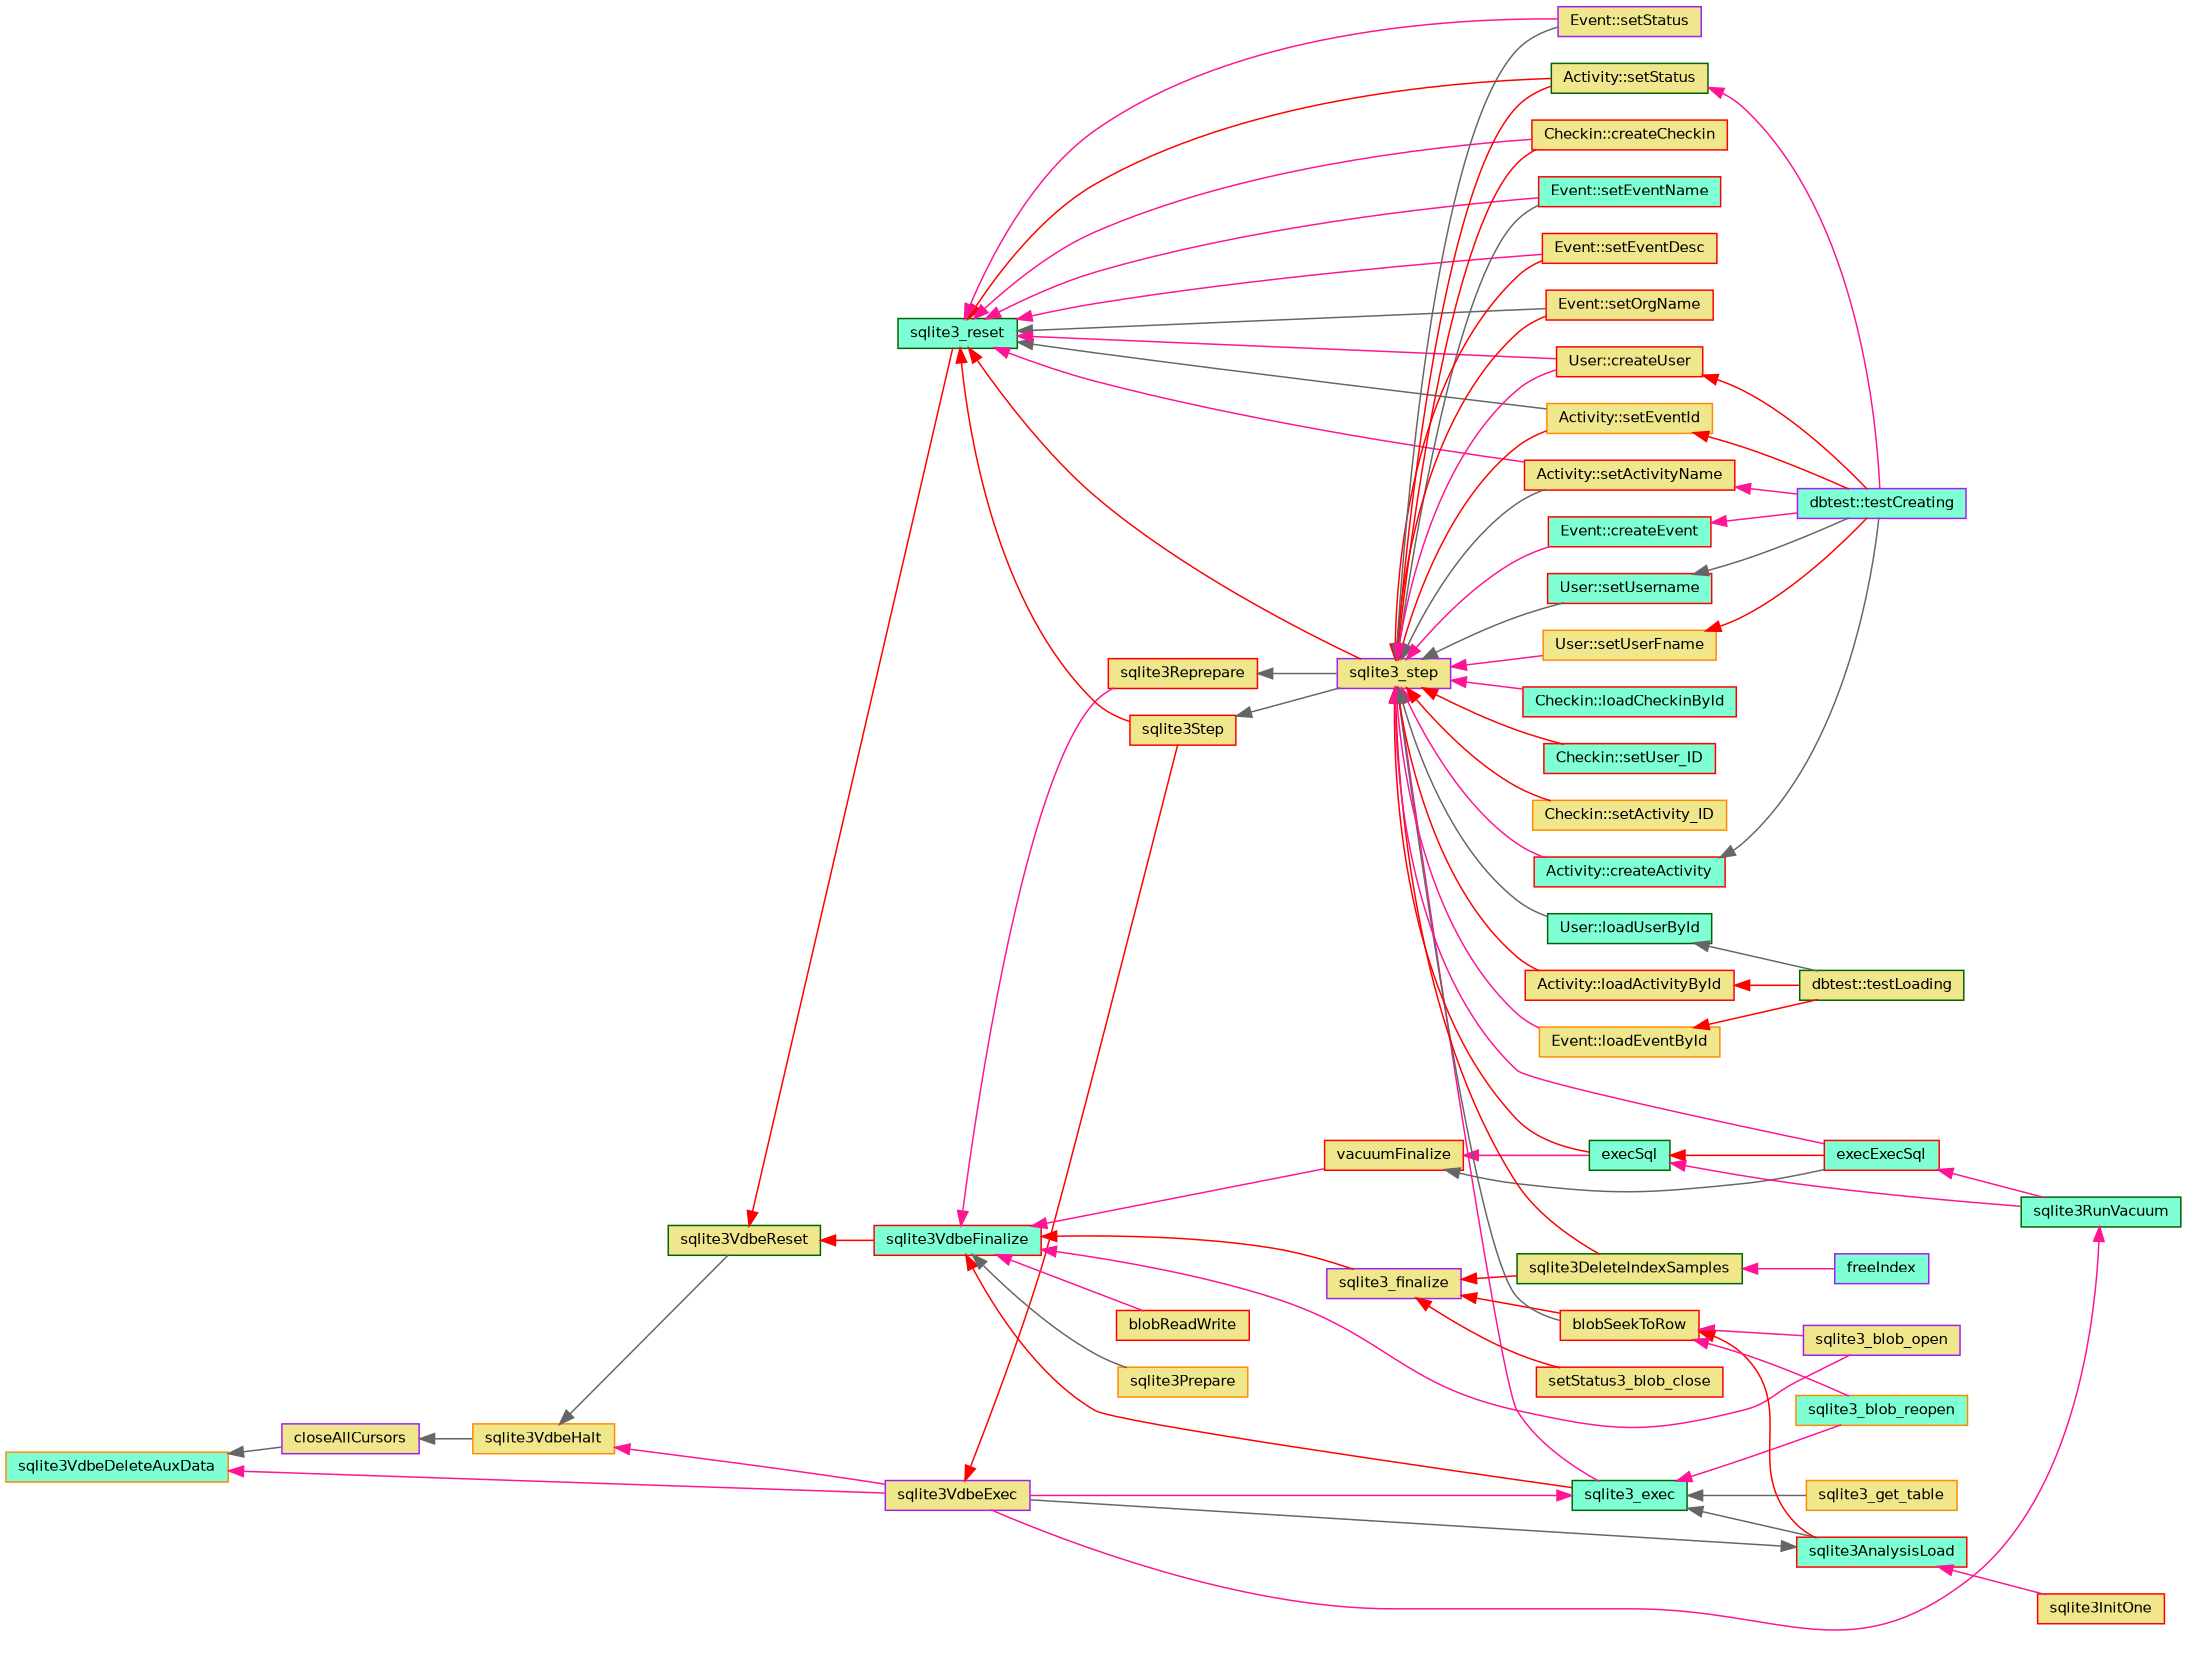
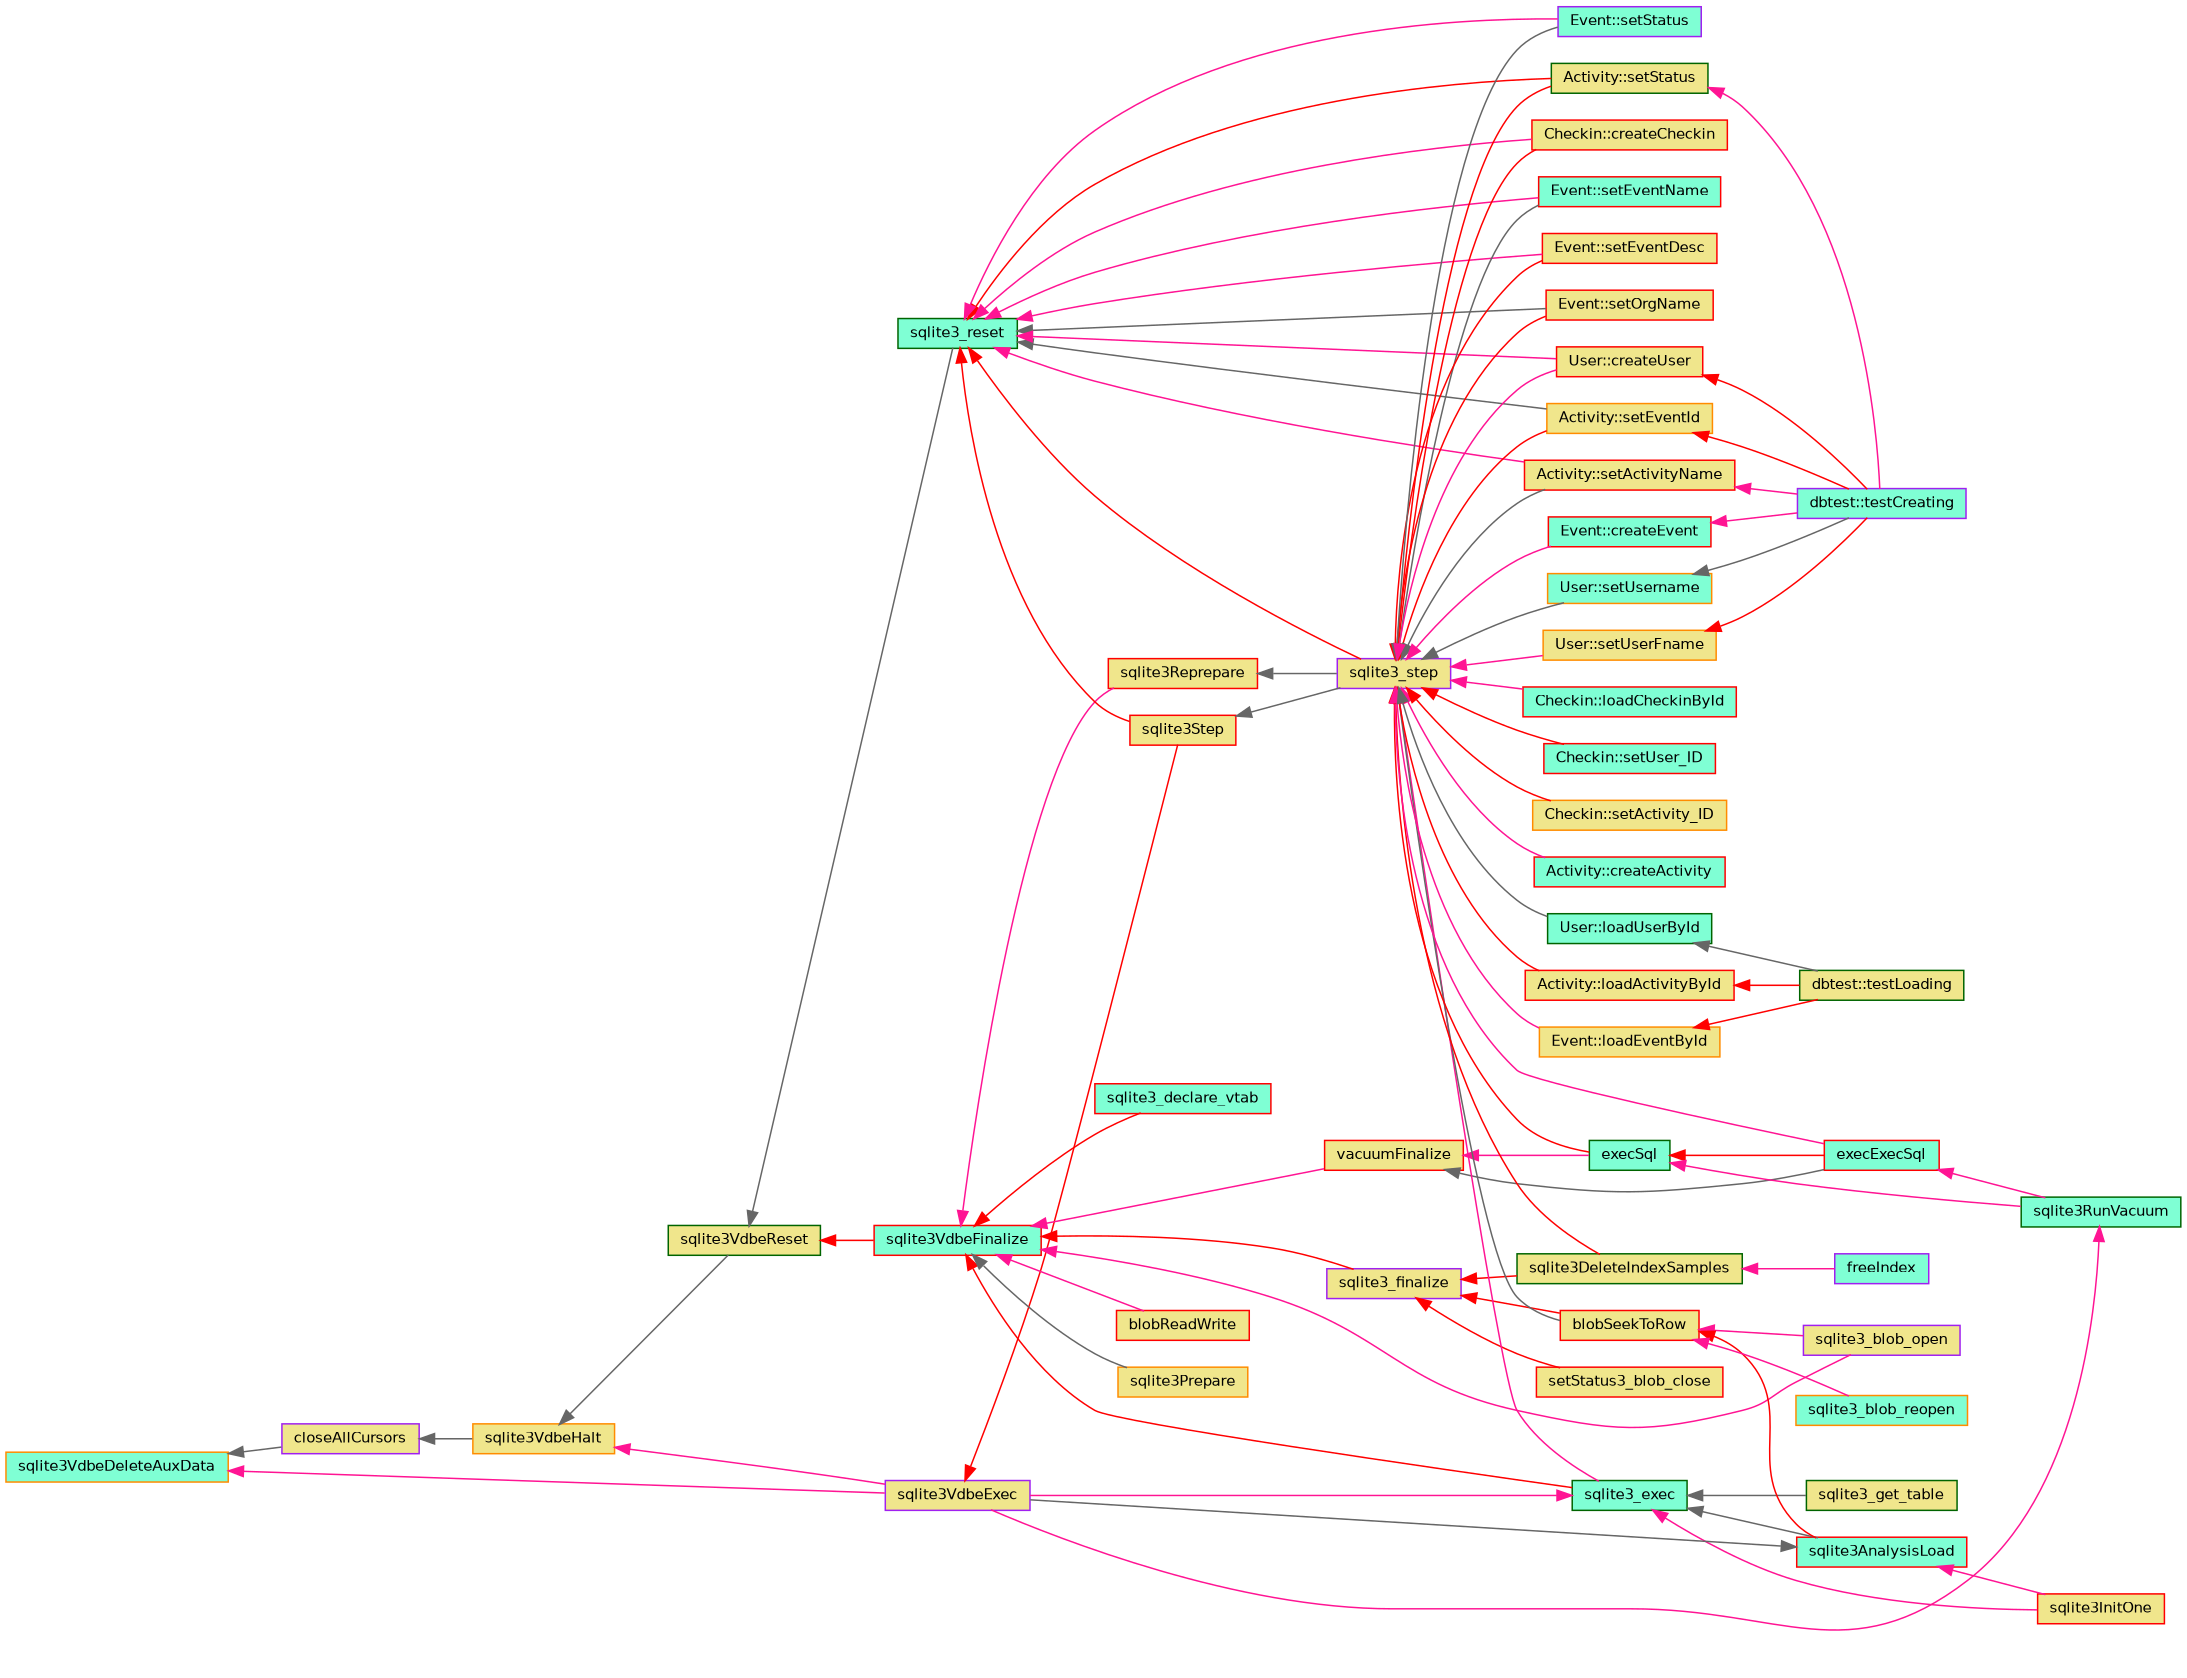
node "Event::setStatus": fillcolor khaki -> aquamarine
node "User::setUsername": color red -> darkorange
edge "dbtest::testCreating" -> "Activity::createActivity": removed
edge "sqlite3_reset" -> "sqlite3VdbeReset": color red -> gray40
node "sqlite3_declare_vtab": added
edge "sqlite3_blob_reopen" -> "sqlite3_exec": now "sqlite3InitOne" -> "sqlite3_exec"
node "sqlite3_get_table": color darkorange -> darkgreen
